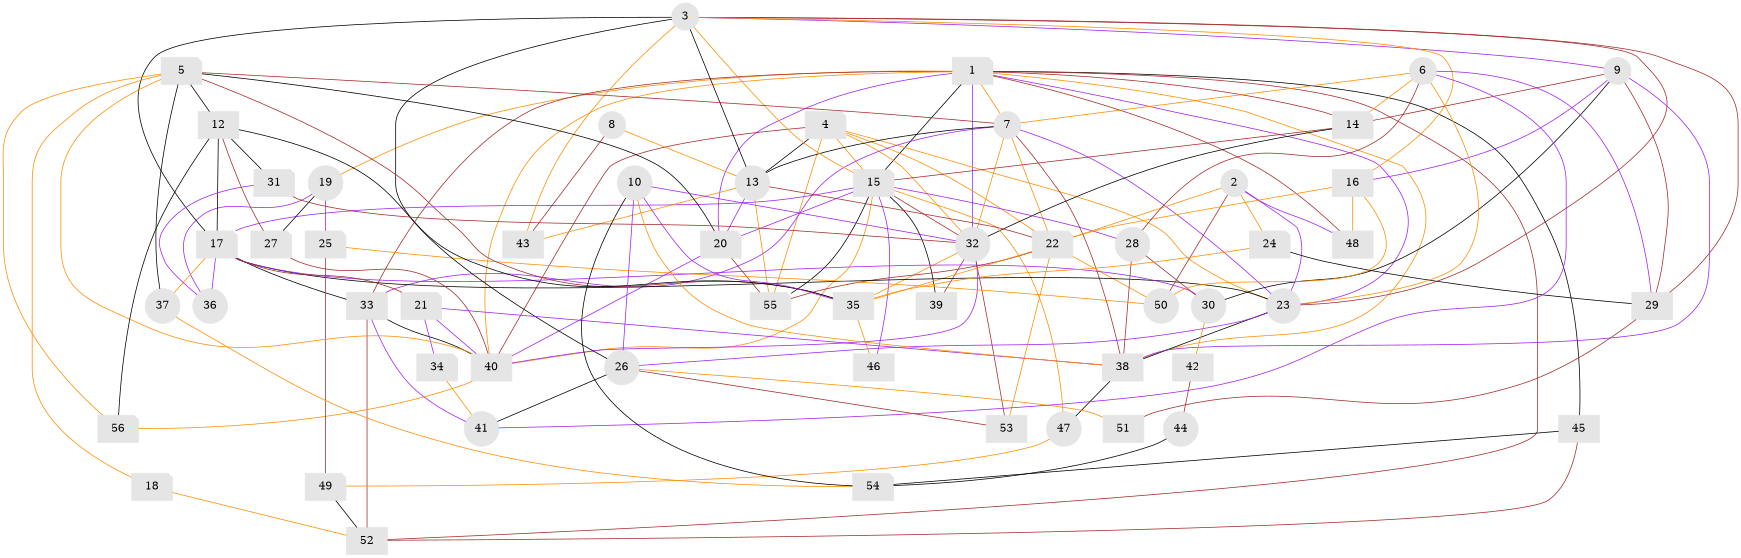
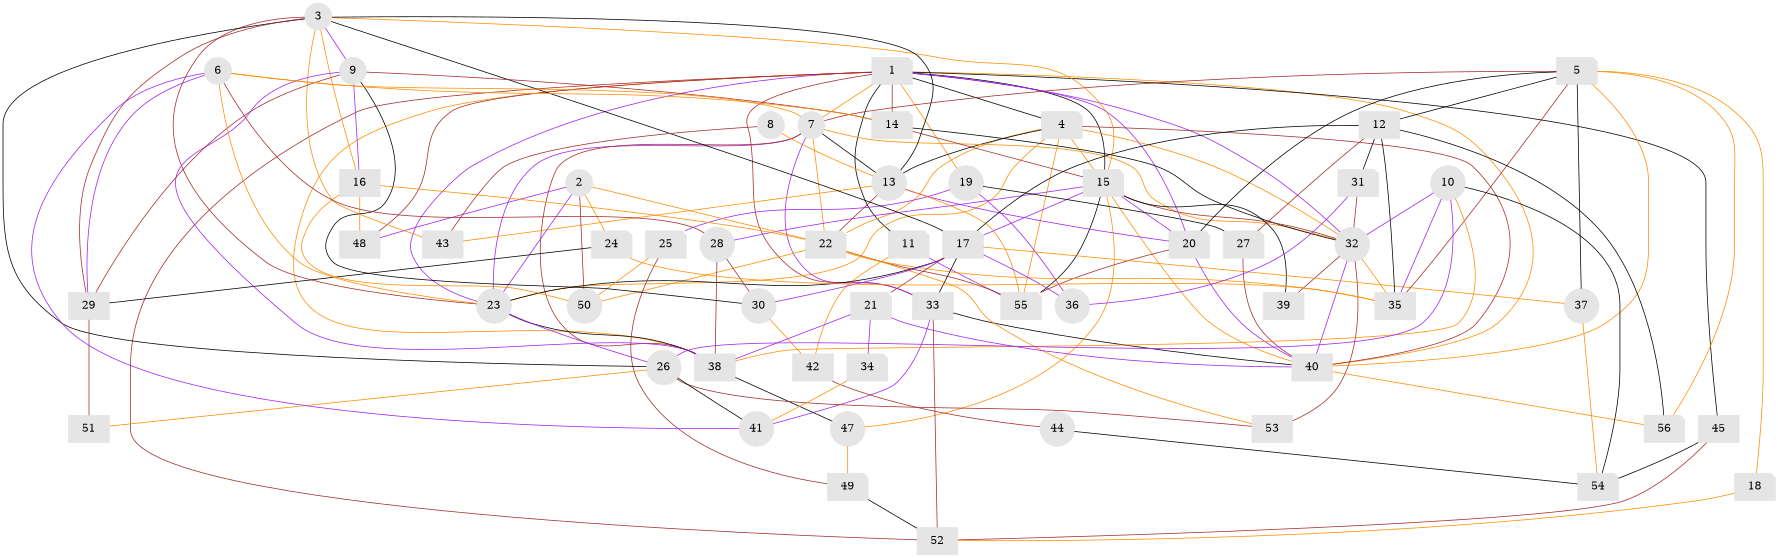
edge "1" -- "4": added
node "11": added
node "46": removed
